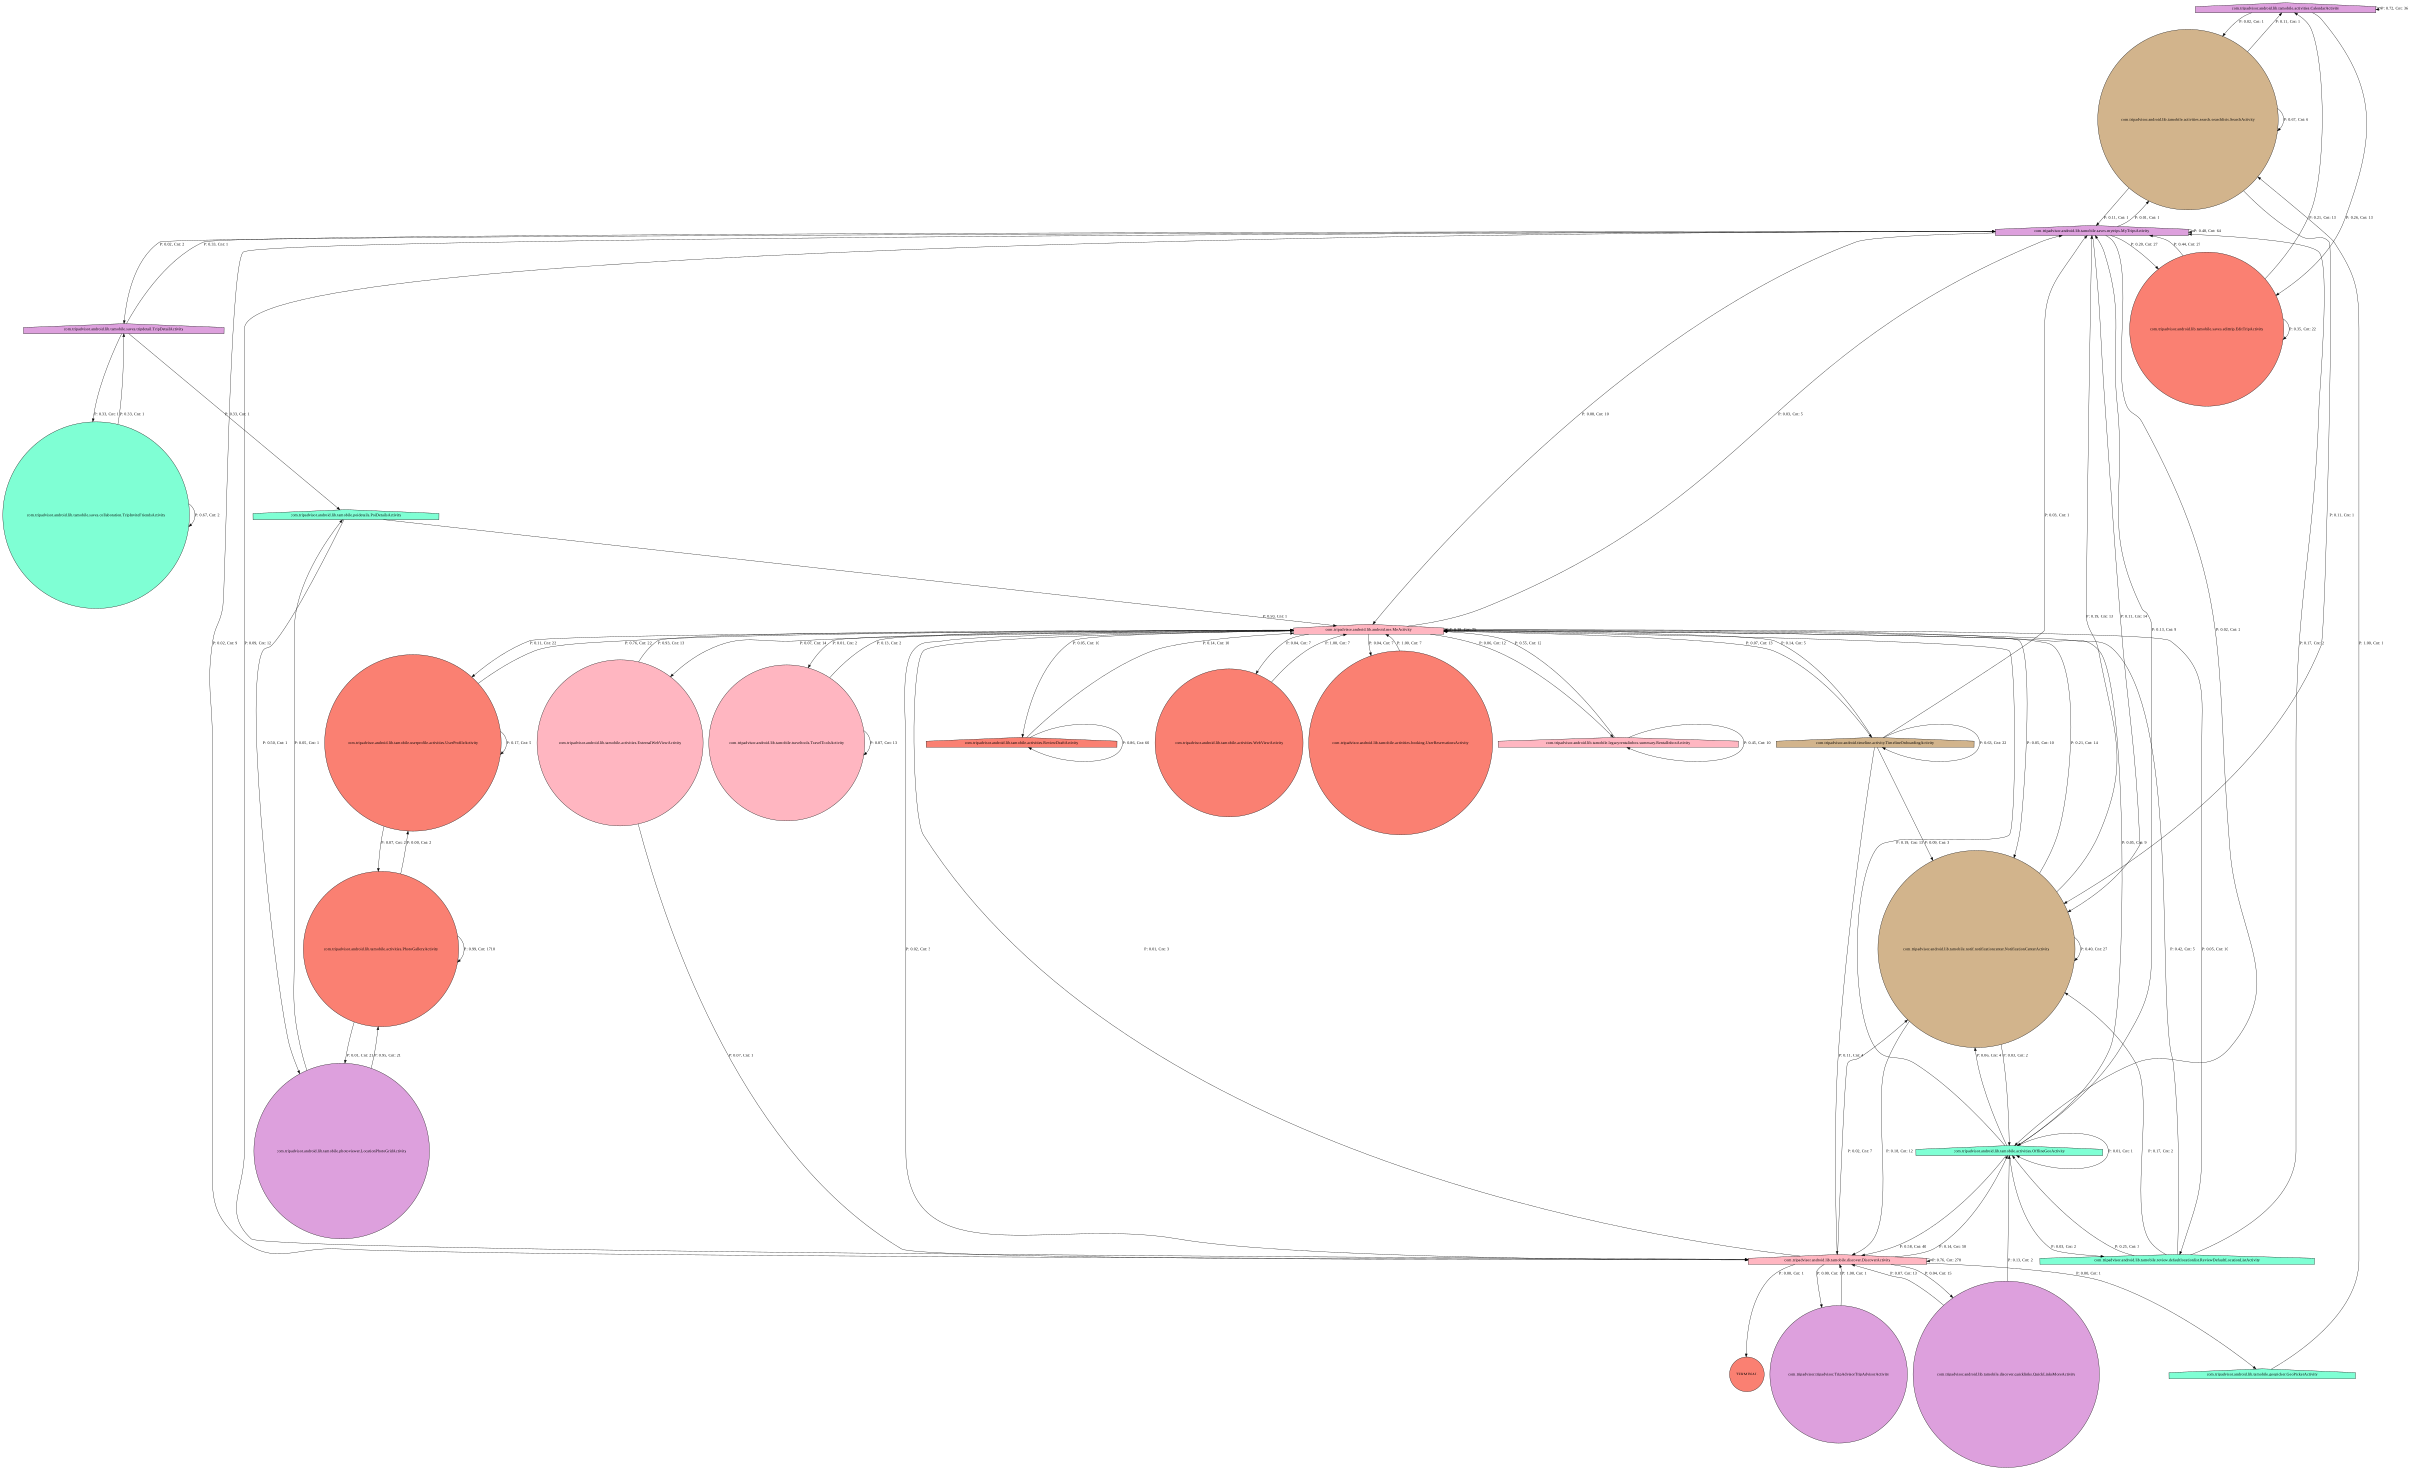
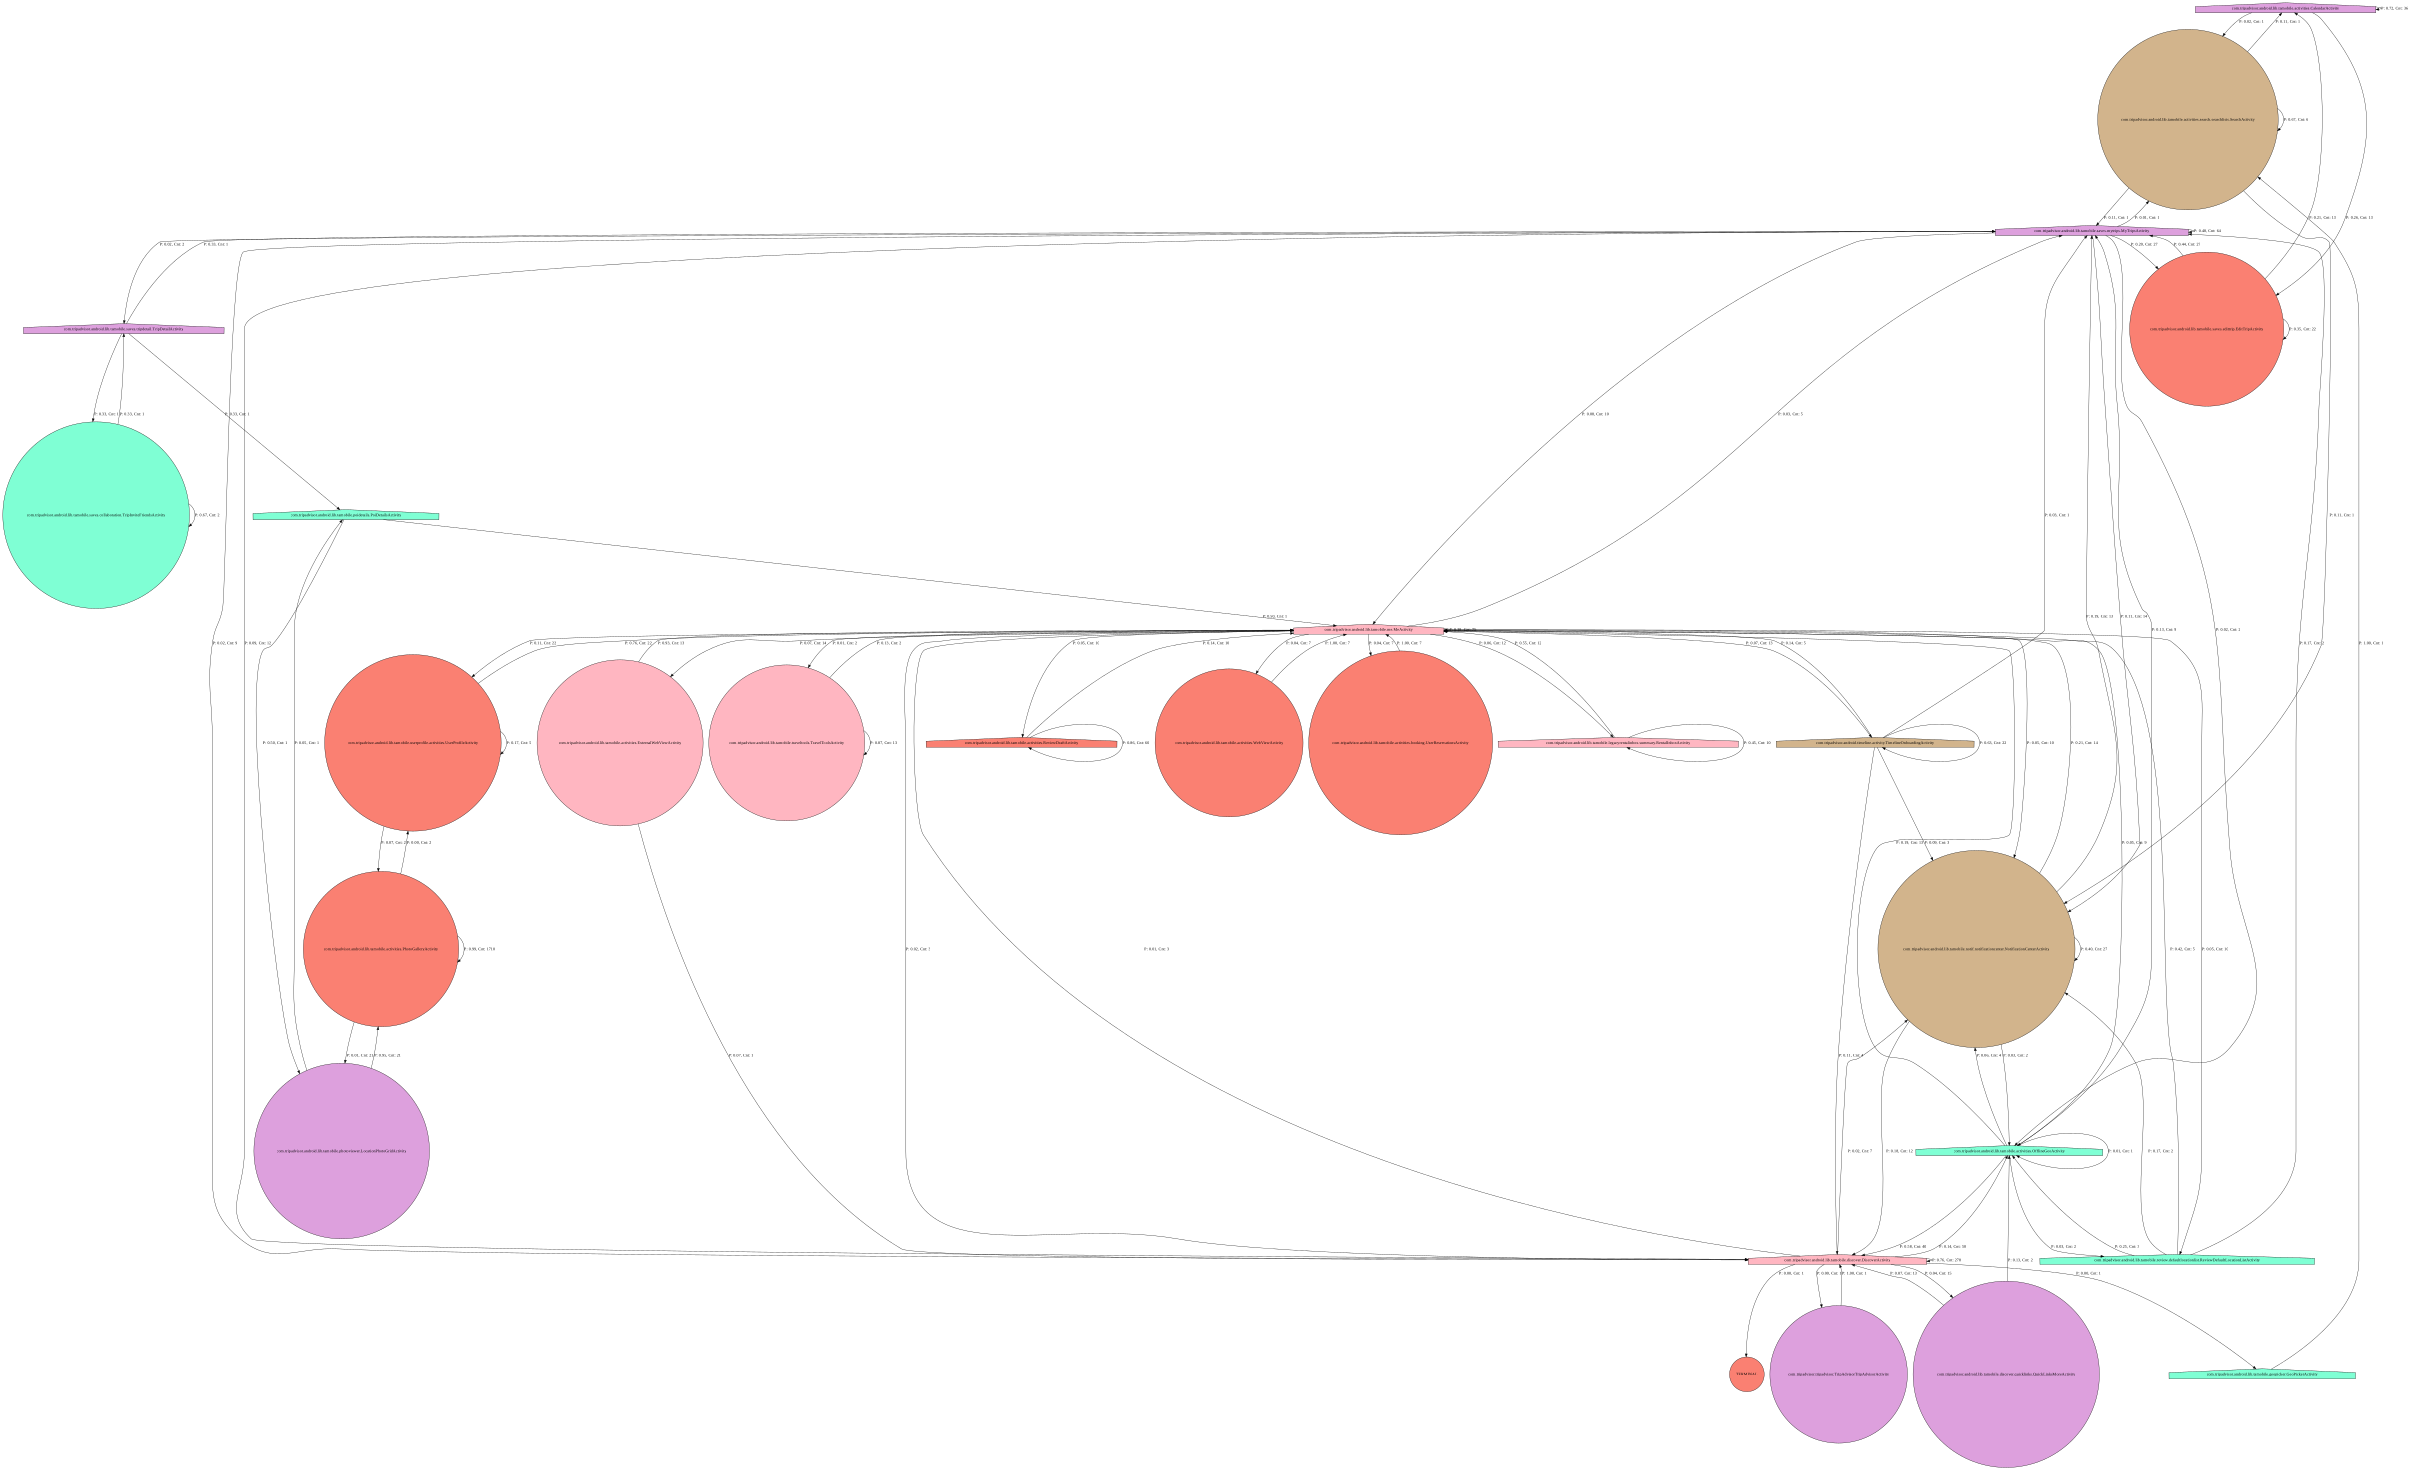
node "com.tripadvisor.android.lib.android.me.MeActivity": label "com.tripadvisor.android.lib.android.me.MeActivity" -> "com.tripadvisor.android.lib.tamobile.me.MeActivity"
